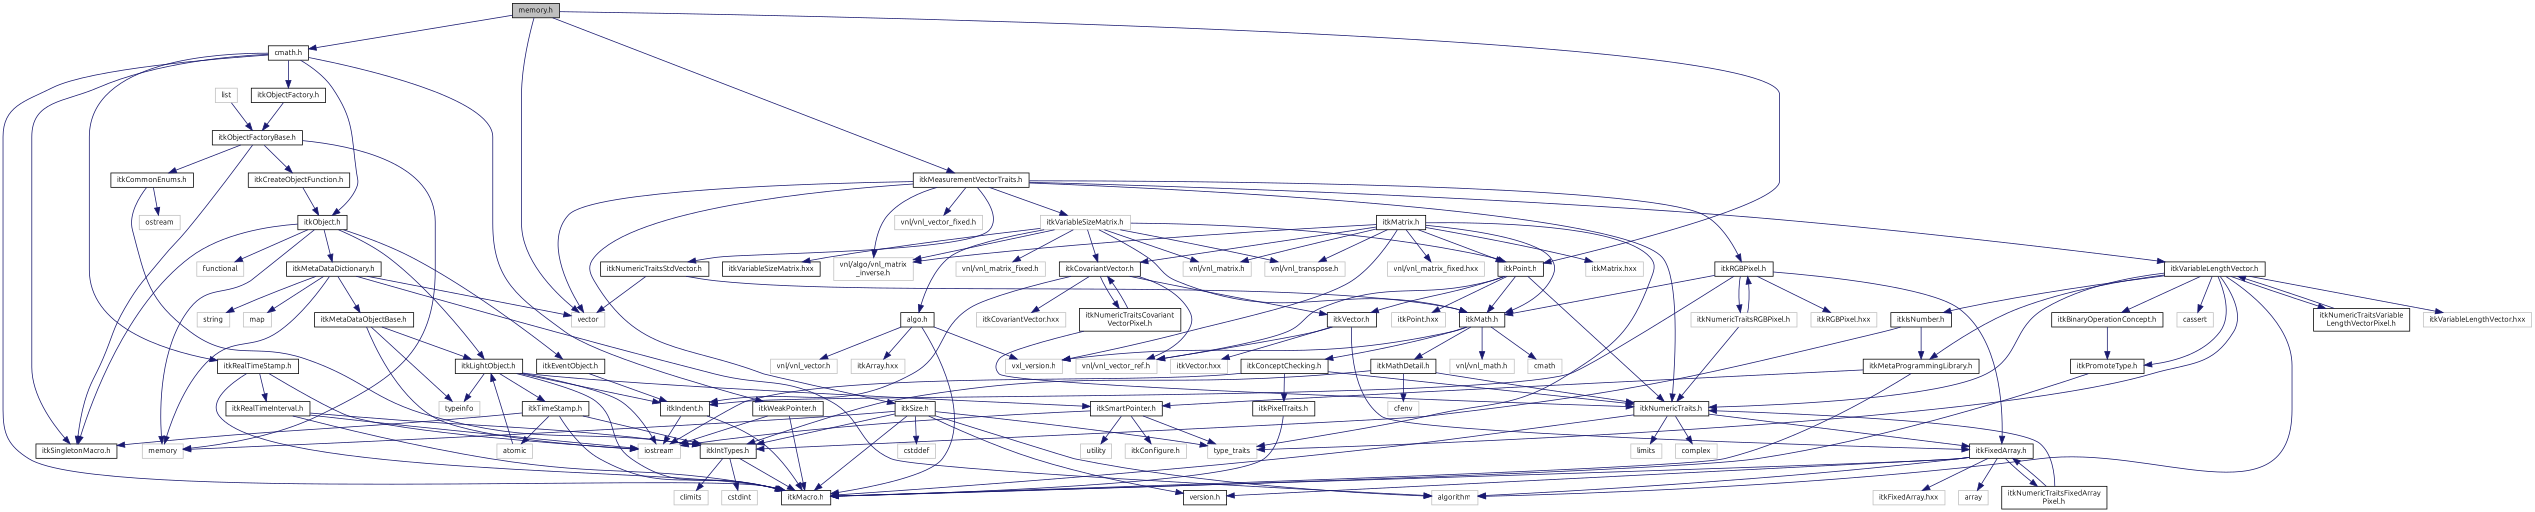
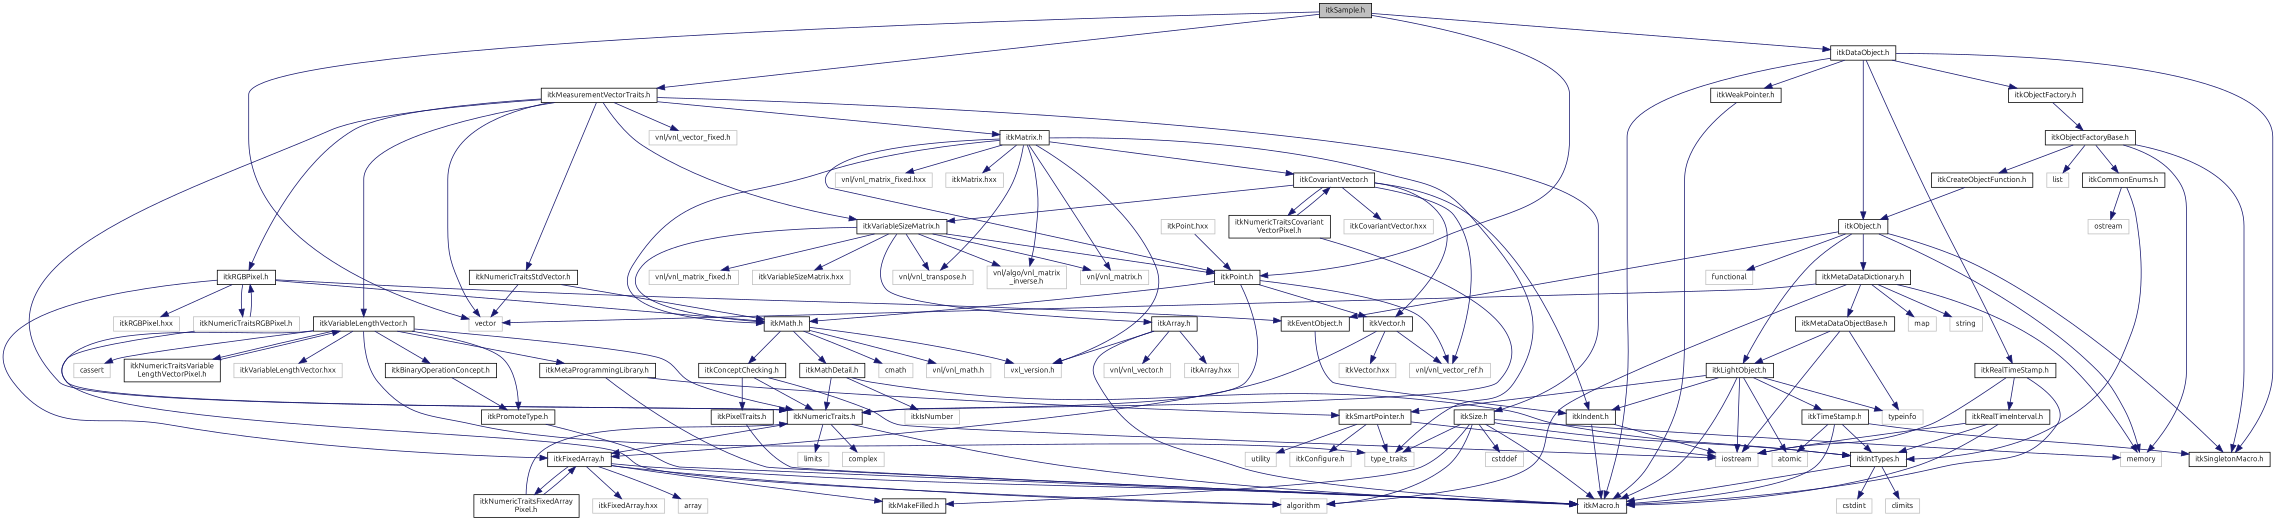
node "memory.h": label "memory.h" -> "itkSample.h"
node "cmath.h": label "cmath.h" -> "itkDataObject.h"
edge "list" -> "itkObjectFactoryBase.h": reversed
edge "itkMeasurementVectorTraits.h" -> "vnl/algo/vnl_matrix _inverse.h": now "itkMeasurementVectorTraits.h" -> "itkMatrix.h"
node "itkVariableSizeMatrix.h": color grey75 -> black
edge "itkVariableSizeMatrix.h" -> "itkCovariantVector.h": reversed
node "itkVariableSizeMatrix.hxx": color black -> grey75
edge "itkPoint.h" -> "itkPoint.hxx": reversed
node "algo.h": label "algo.h" -> "itkArray.h"
node "itkIsNumber.h": removed
edge "itkRGBPixel.h" -> "itkIndent.h": now "itkRGBPixel.h" -> "itkEventObject.h"
edge "atomic" -> "itkLightObject.h": reversed
node "cfenv": label "cfenv" -> "itkIsNumber"
edge "itkWeakPointer.h" -> "iostream": removed
node "version.h": label "version.h" -> "itkMakeFilled.h"
